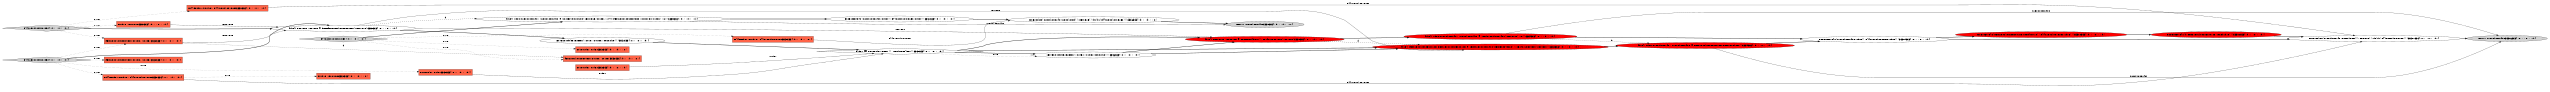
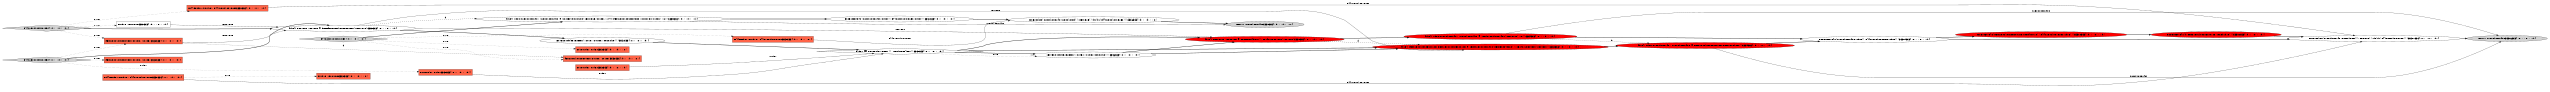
node "String repoName@@@2@@@['0', '1', '0']": fillcolor tomato -> white
edge "allSnapshotsSorted['1', '0', '0']" -> "SortOrder order@@@2@@@['1', '0', '0']": label "true" -> "order"
edge "allSnapshotsSorted['1', '0', '0']" -> "Collection<String> allSnapshotNames@@@2@@@['1', '0', '0']": removed, label "true"
